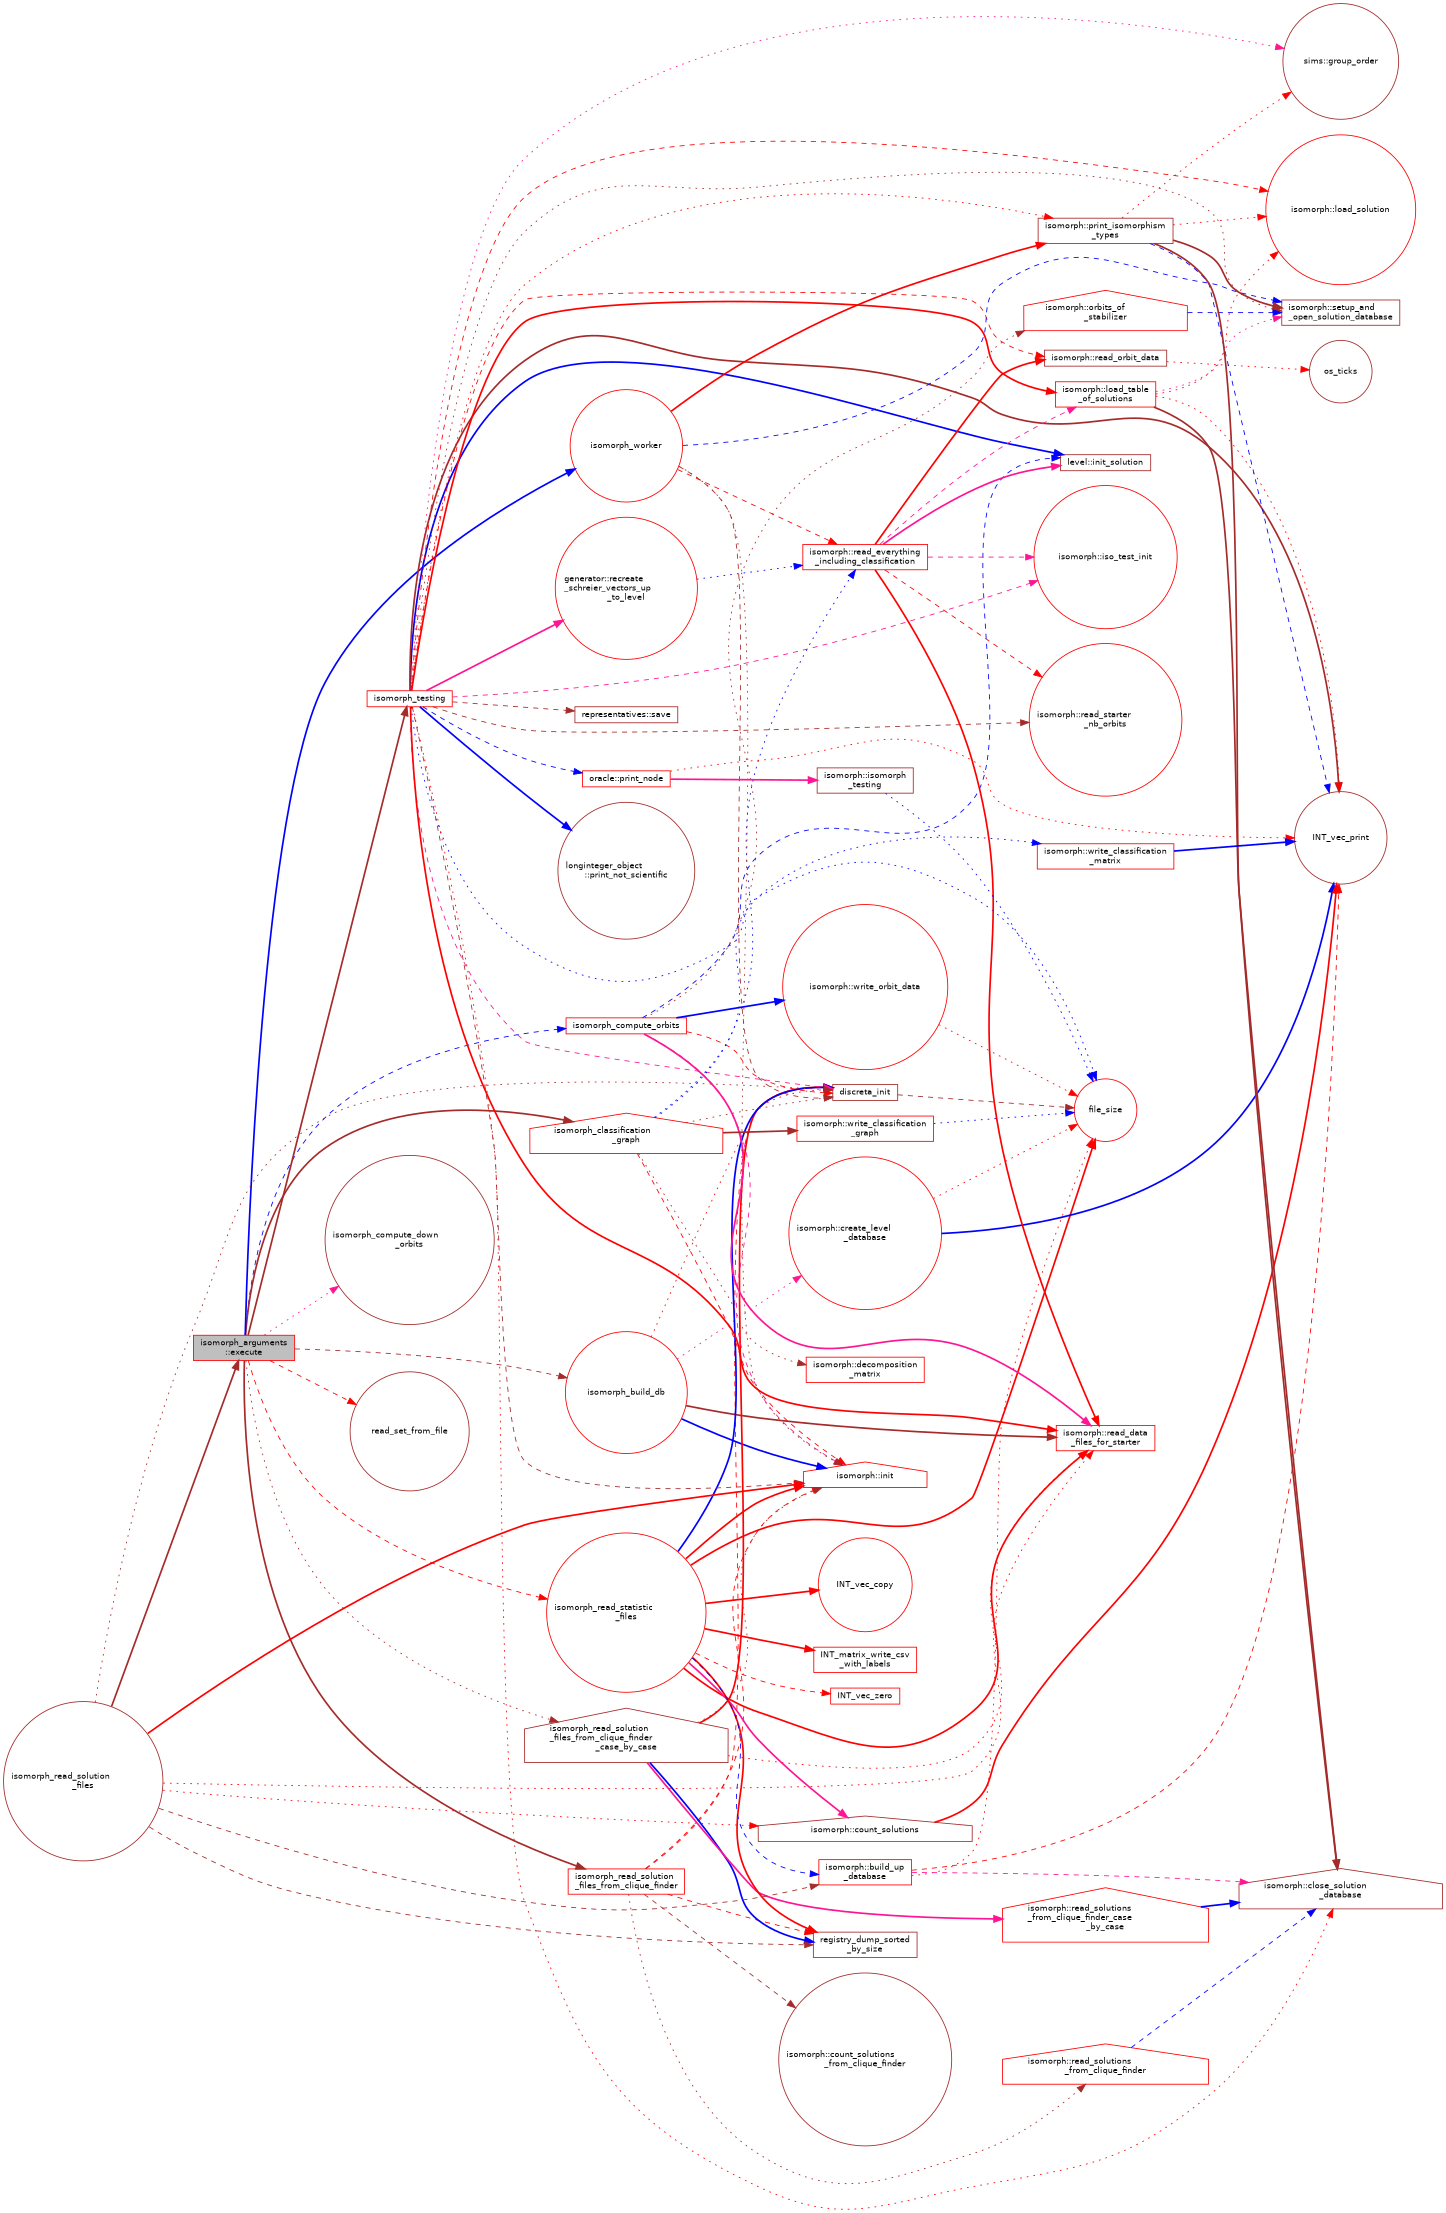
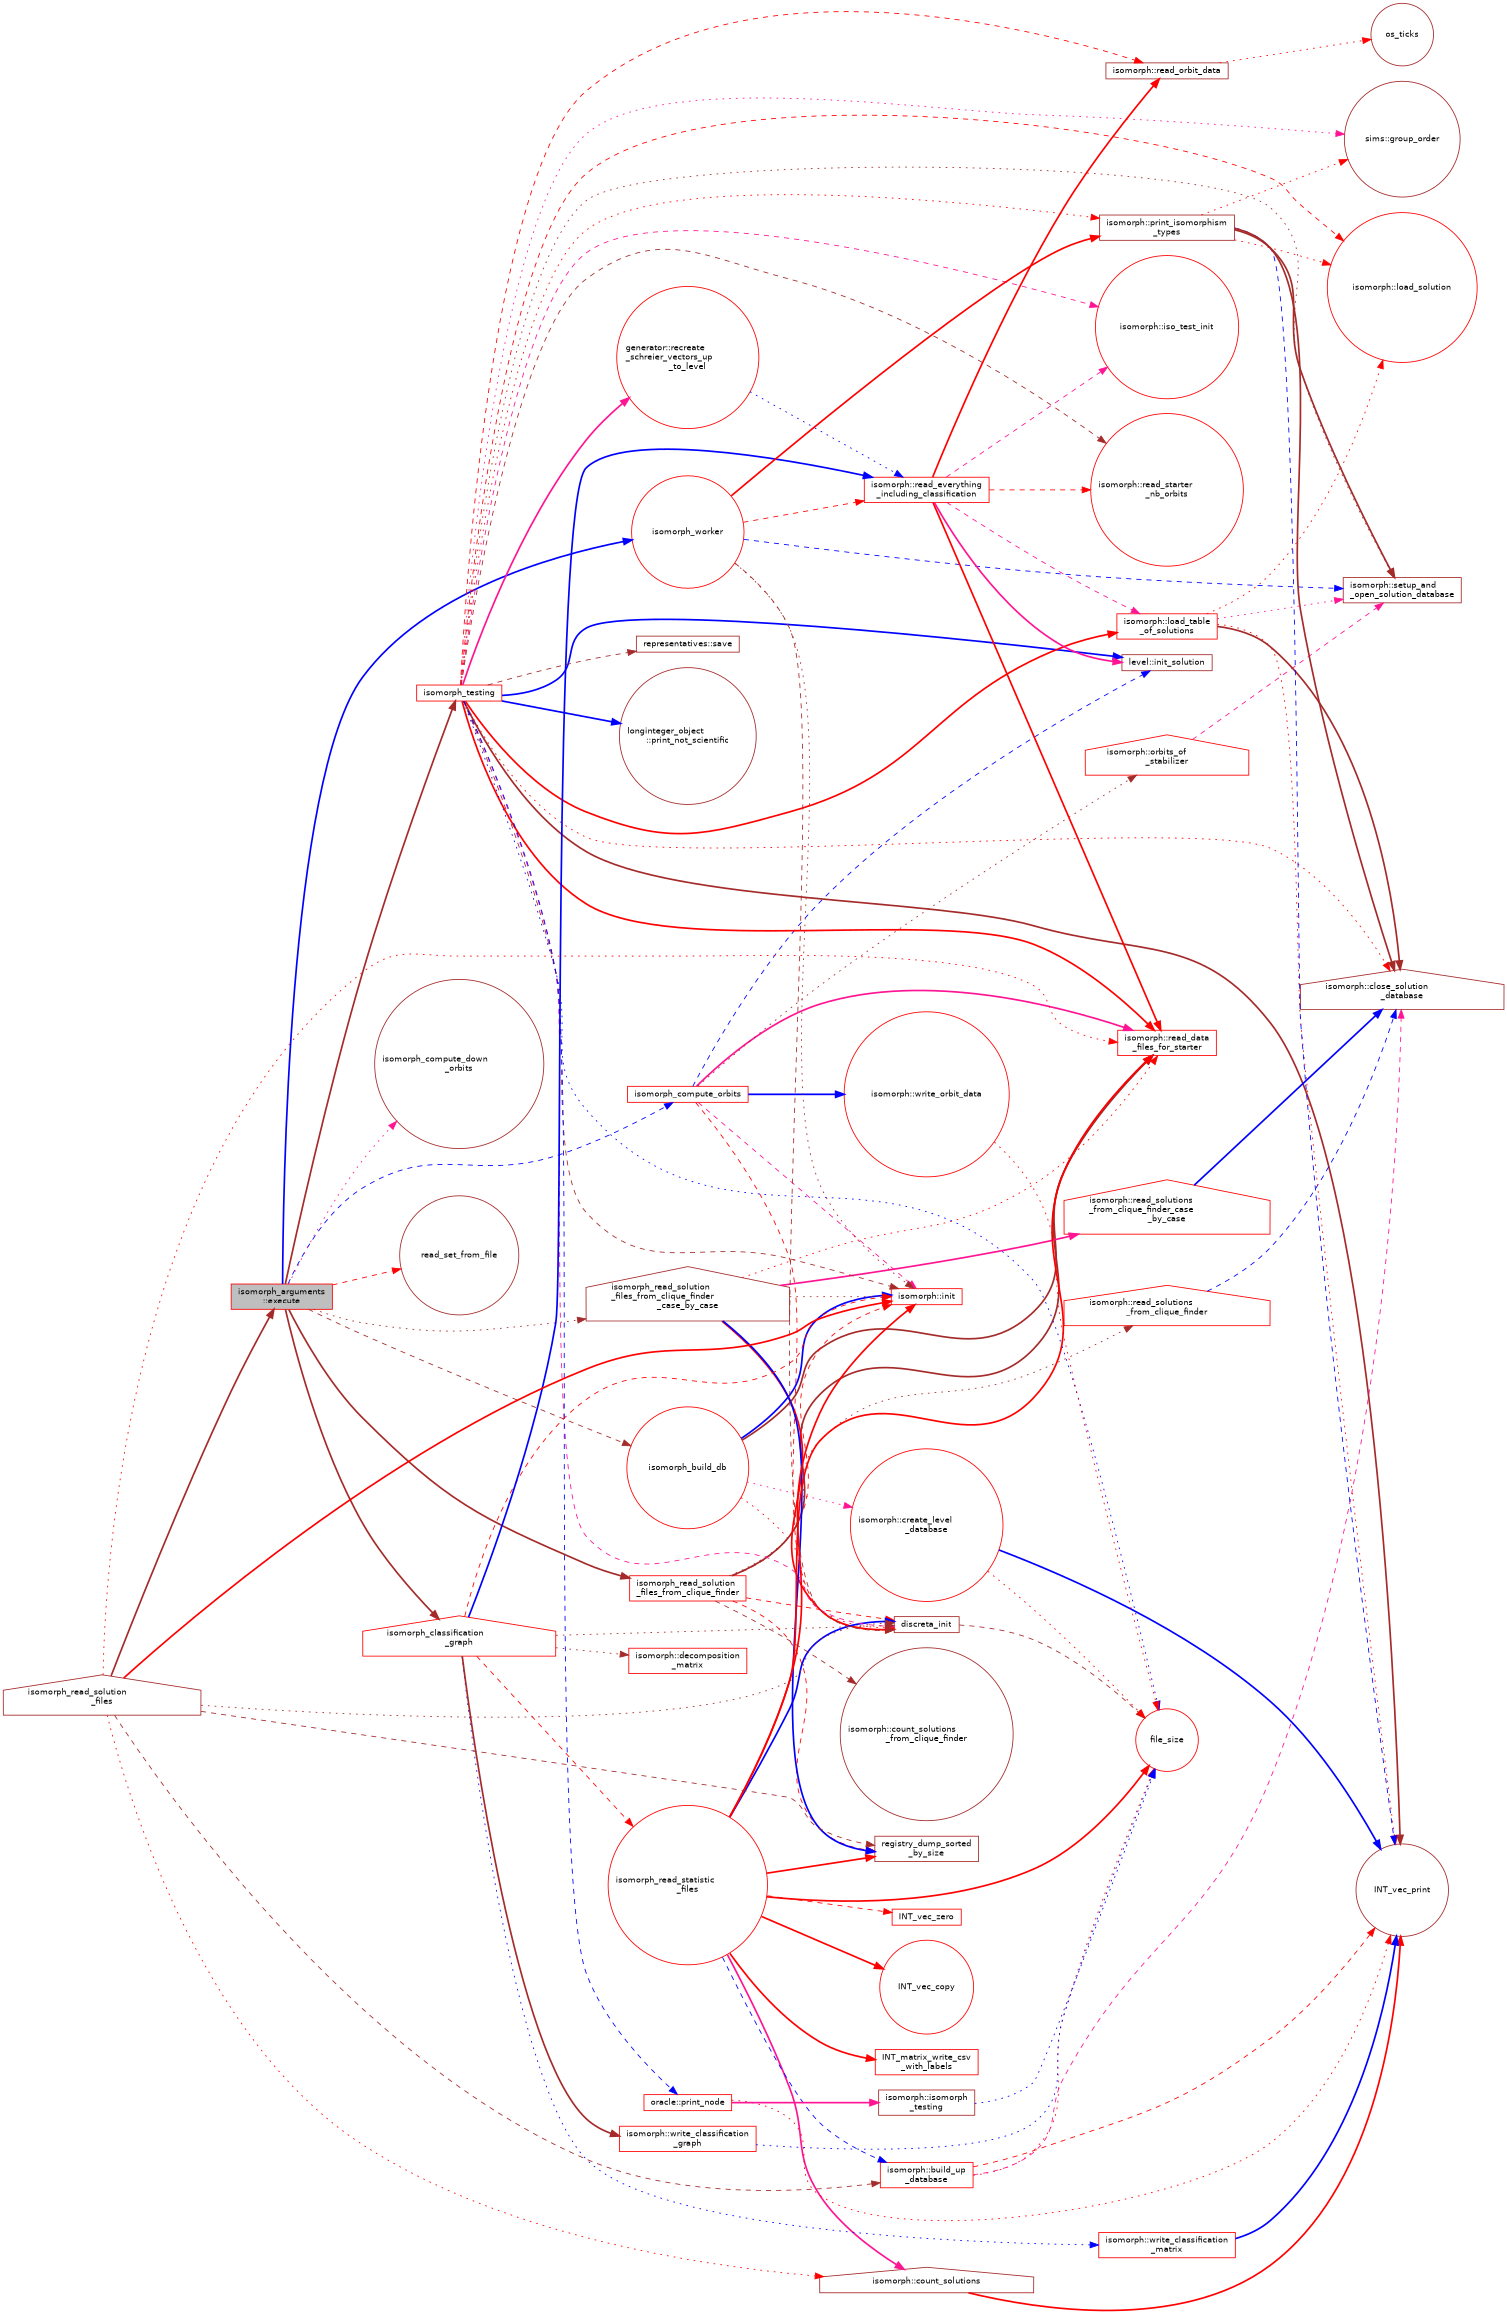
edge "isomorph::orbits_of _stabilizer" -> "isomorph::setup_and _open_solution_database": color blue -> deeppink
edge "isomorph_classification _graph" -> "isomorph::read_everything _including_classification": style dotted -> bold
edge "isomorph_read_solution _files_from_clique_finder" -> "isomorph::read_data _files_for_starter": added
node "isomorph::init": shape house -> box
edge "isomorph_arguments ::execute" -> "isomorph_read_statistic _files": now "isomorph_classification _graph" -> "isomorph_read_statistic _files"
node "isomorph_read_solution _files": shape circle -> house
